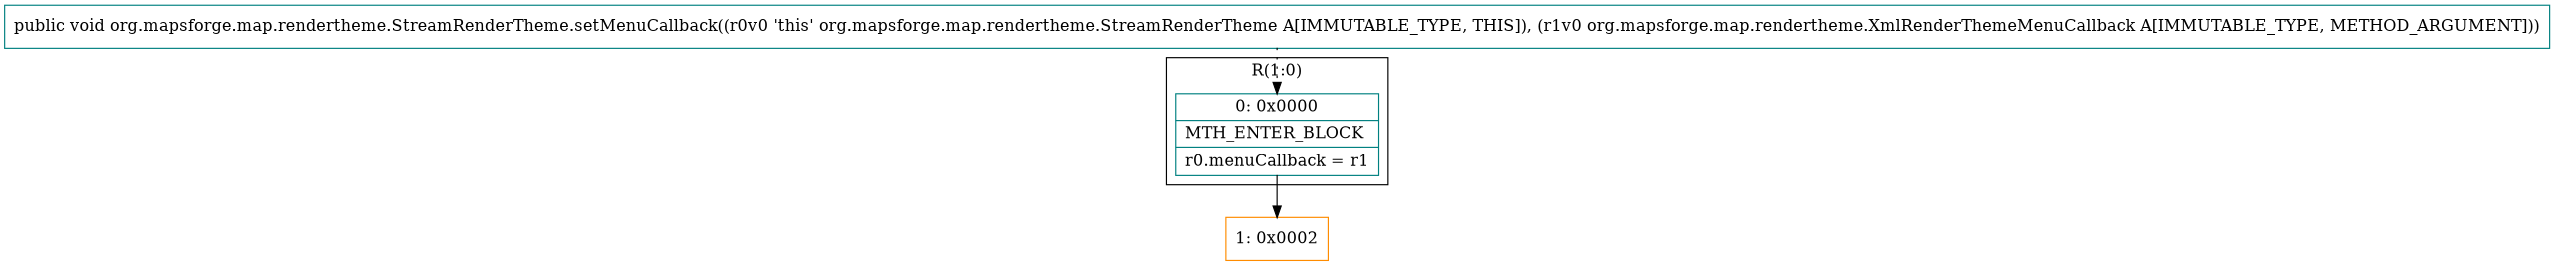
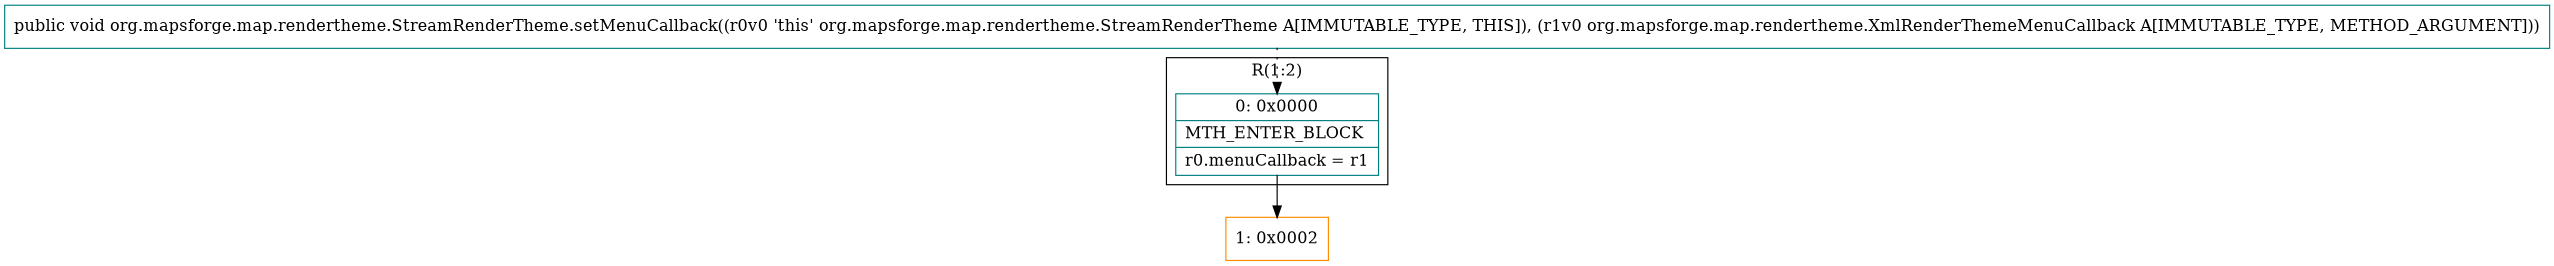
cluster "R(1:0)": label "R(1:0)" -> "R(1:2)"
